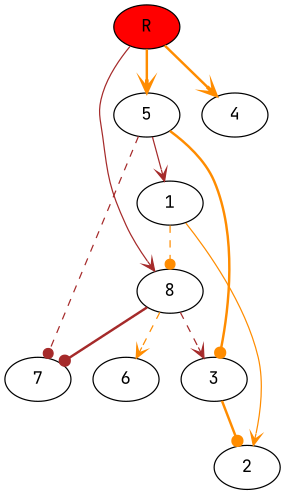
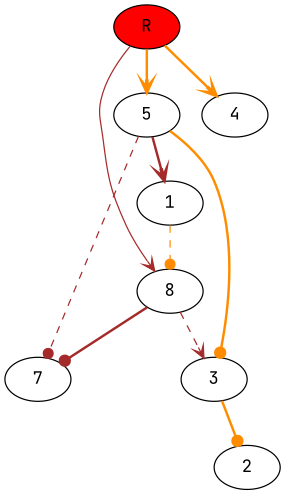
edge "5" -> "1": style solid -> bold
edge "1" -> "2": removed
node "6": removed
